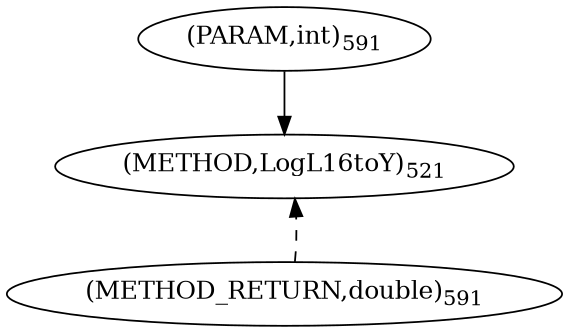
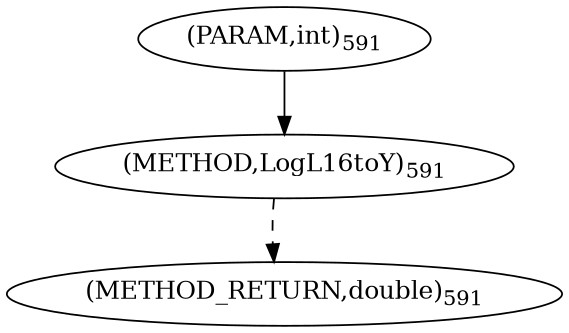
node "(METHOD,LogL16toY)": text "521" -> "591"
edge "(METHOD_RETURN,double)" -> "(METHOD,LogL16toY)": reversed
